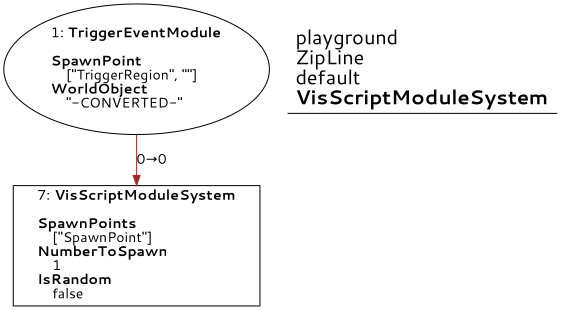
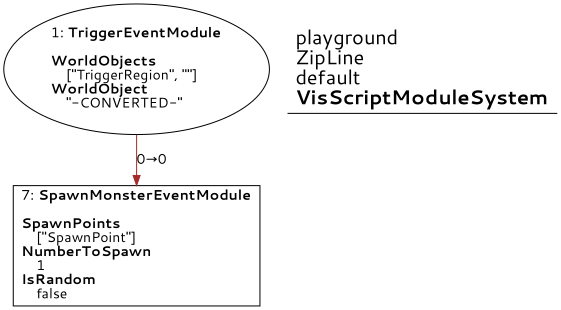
node "1:": text "SpawnPoint" -> "WorldObjects"
node "7:": text "VisScriptModuleSystem" -> "SpawnMonsterEventModule"
